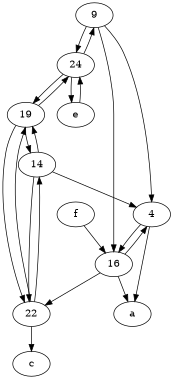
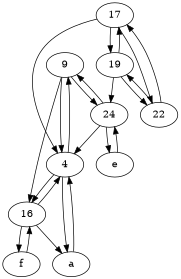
edge "24" -> "19": now "24" -> "4"
edge "4" -> "9": added
node "14": label "14" -> "17"
edge "a" -> "4": added
edge "16" -> "22": now "16" -> "f"
node "c": removed
